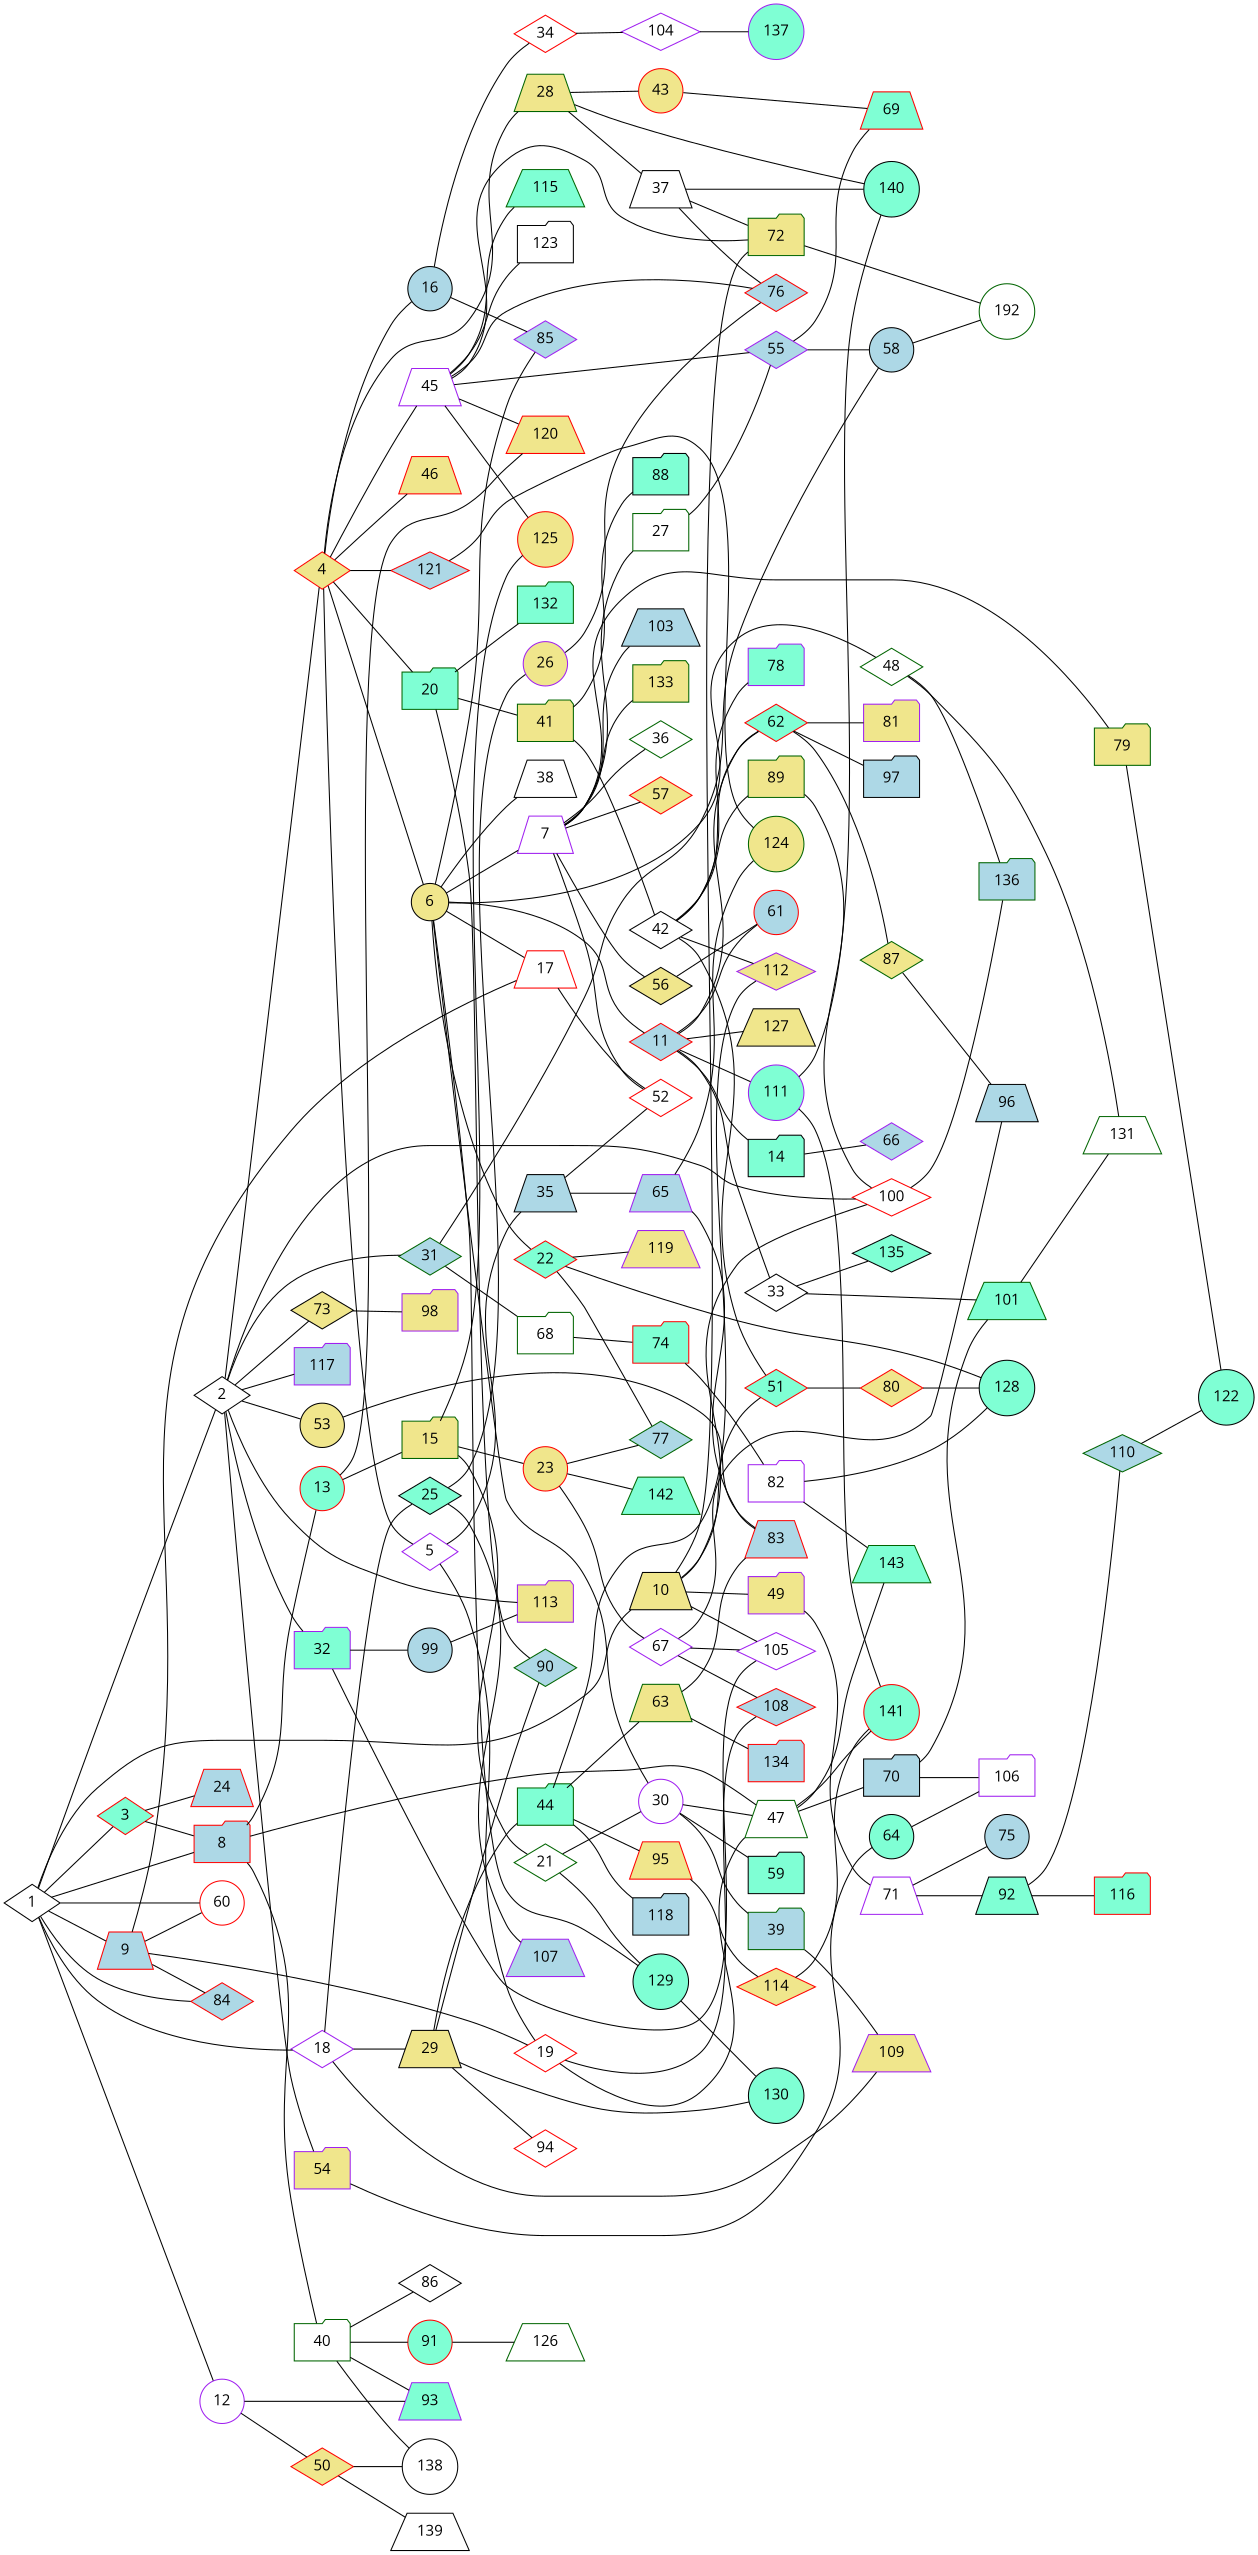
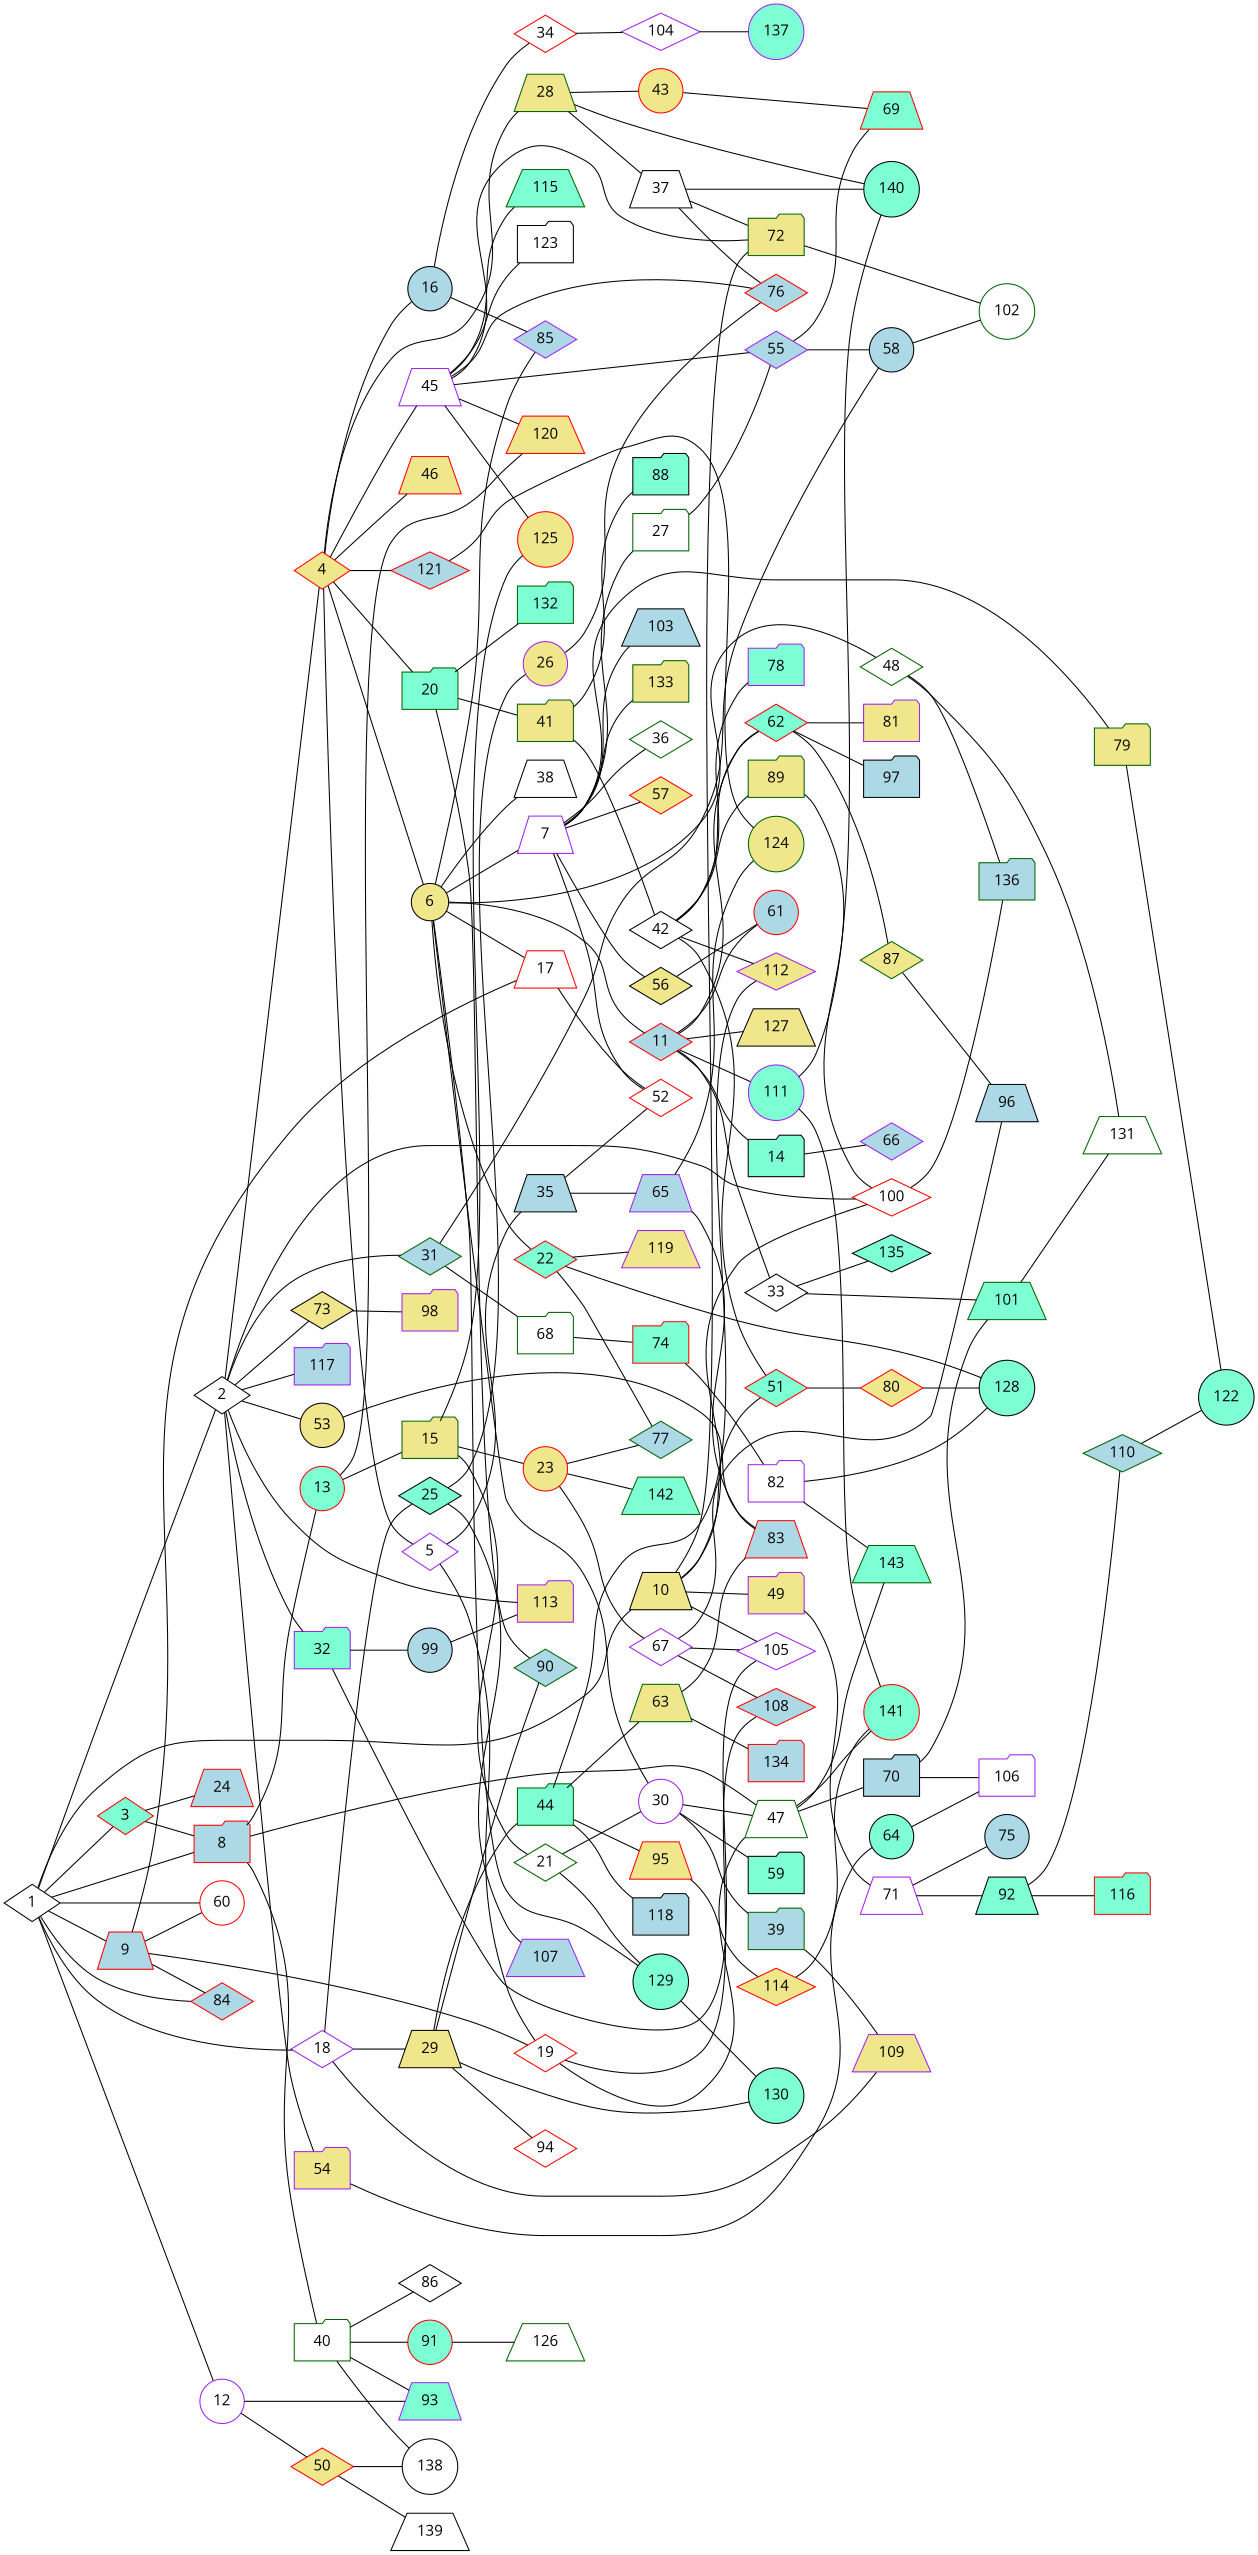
node "192": label "192" -> "102"
